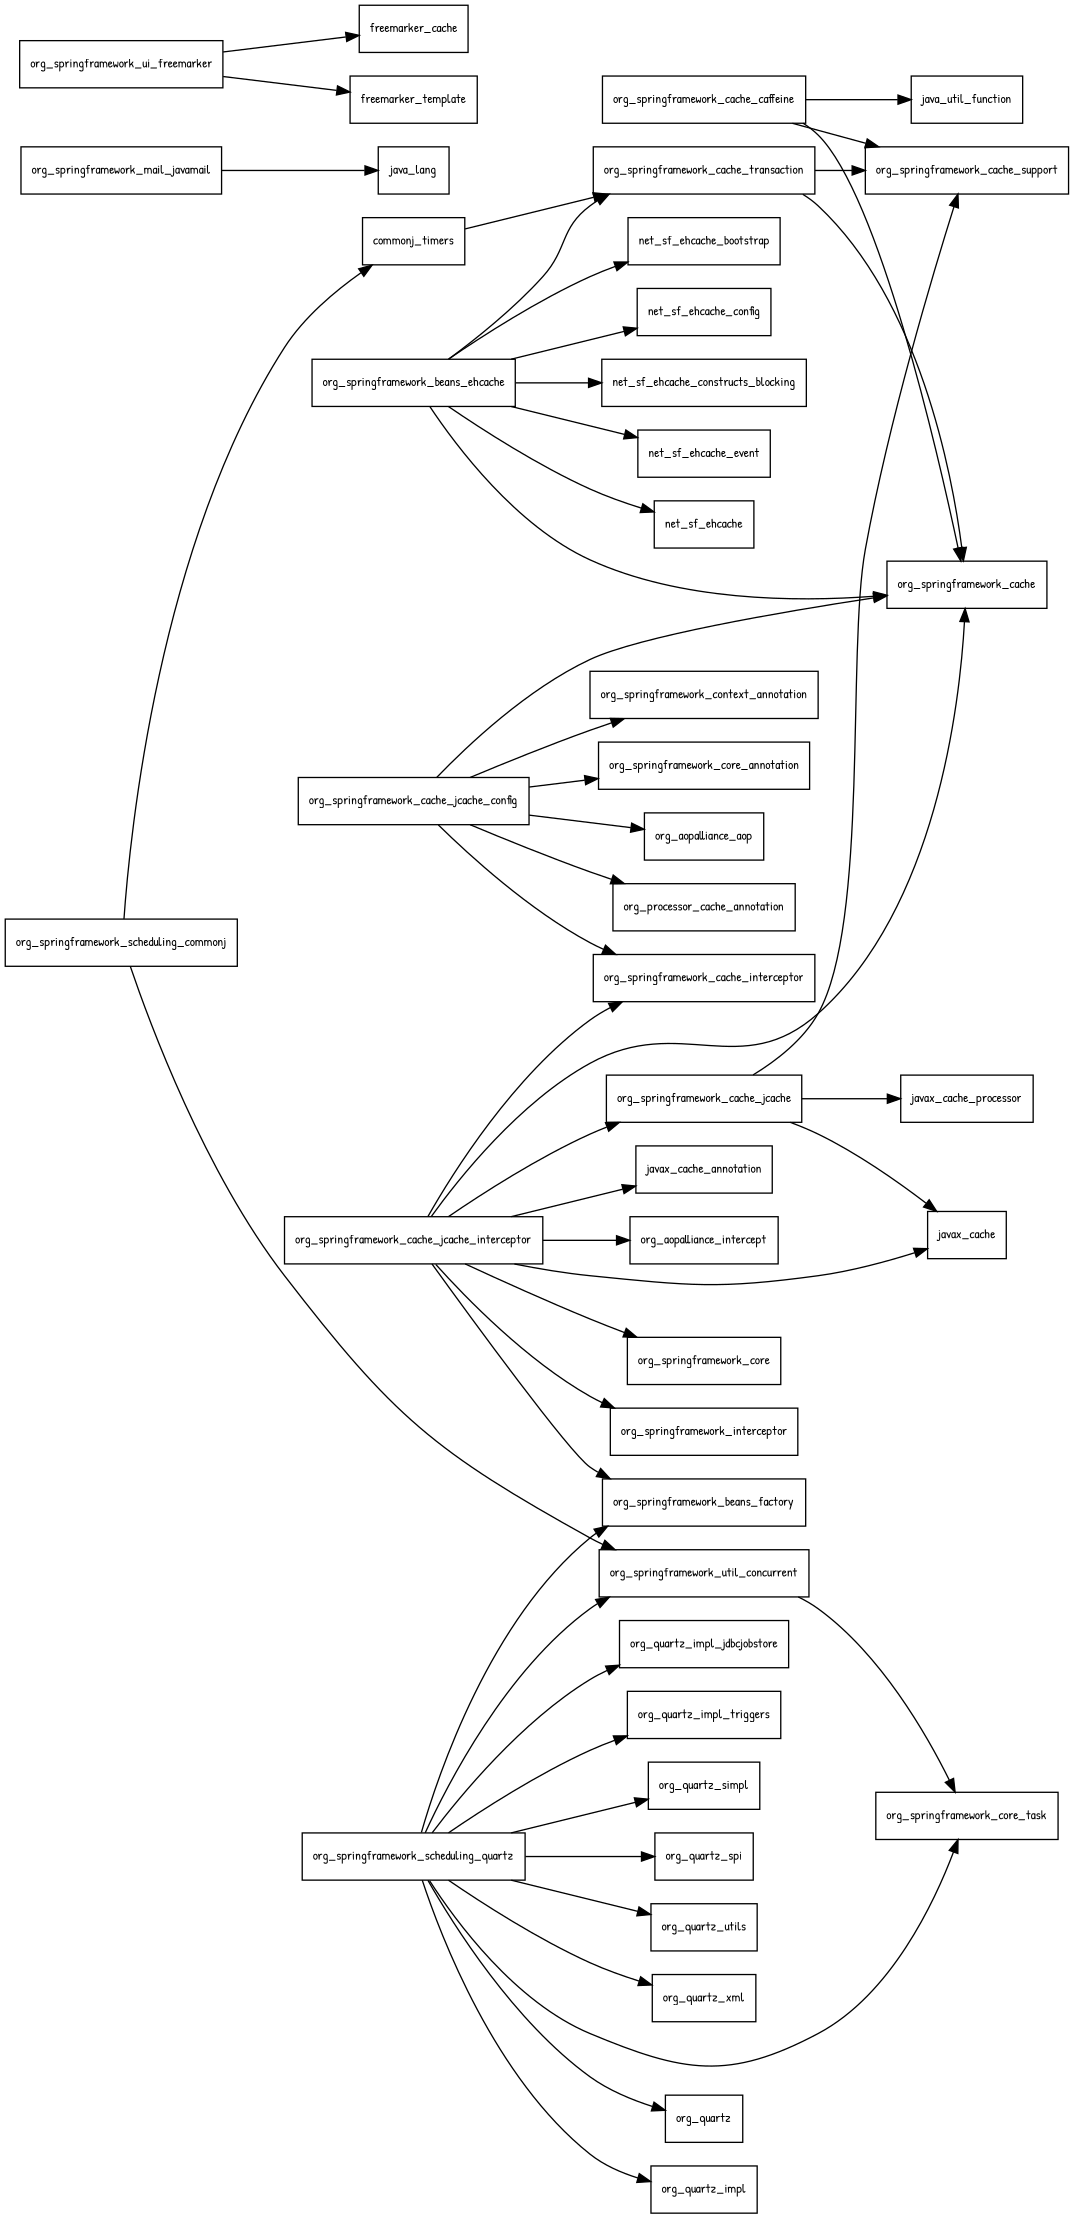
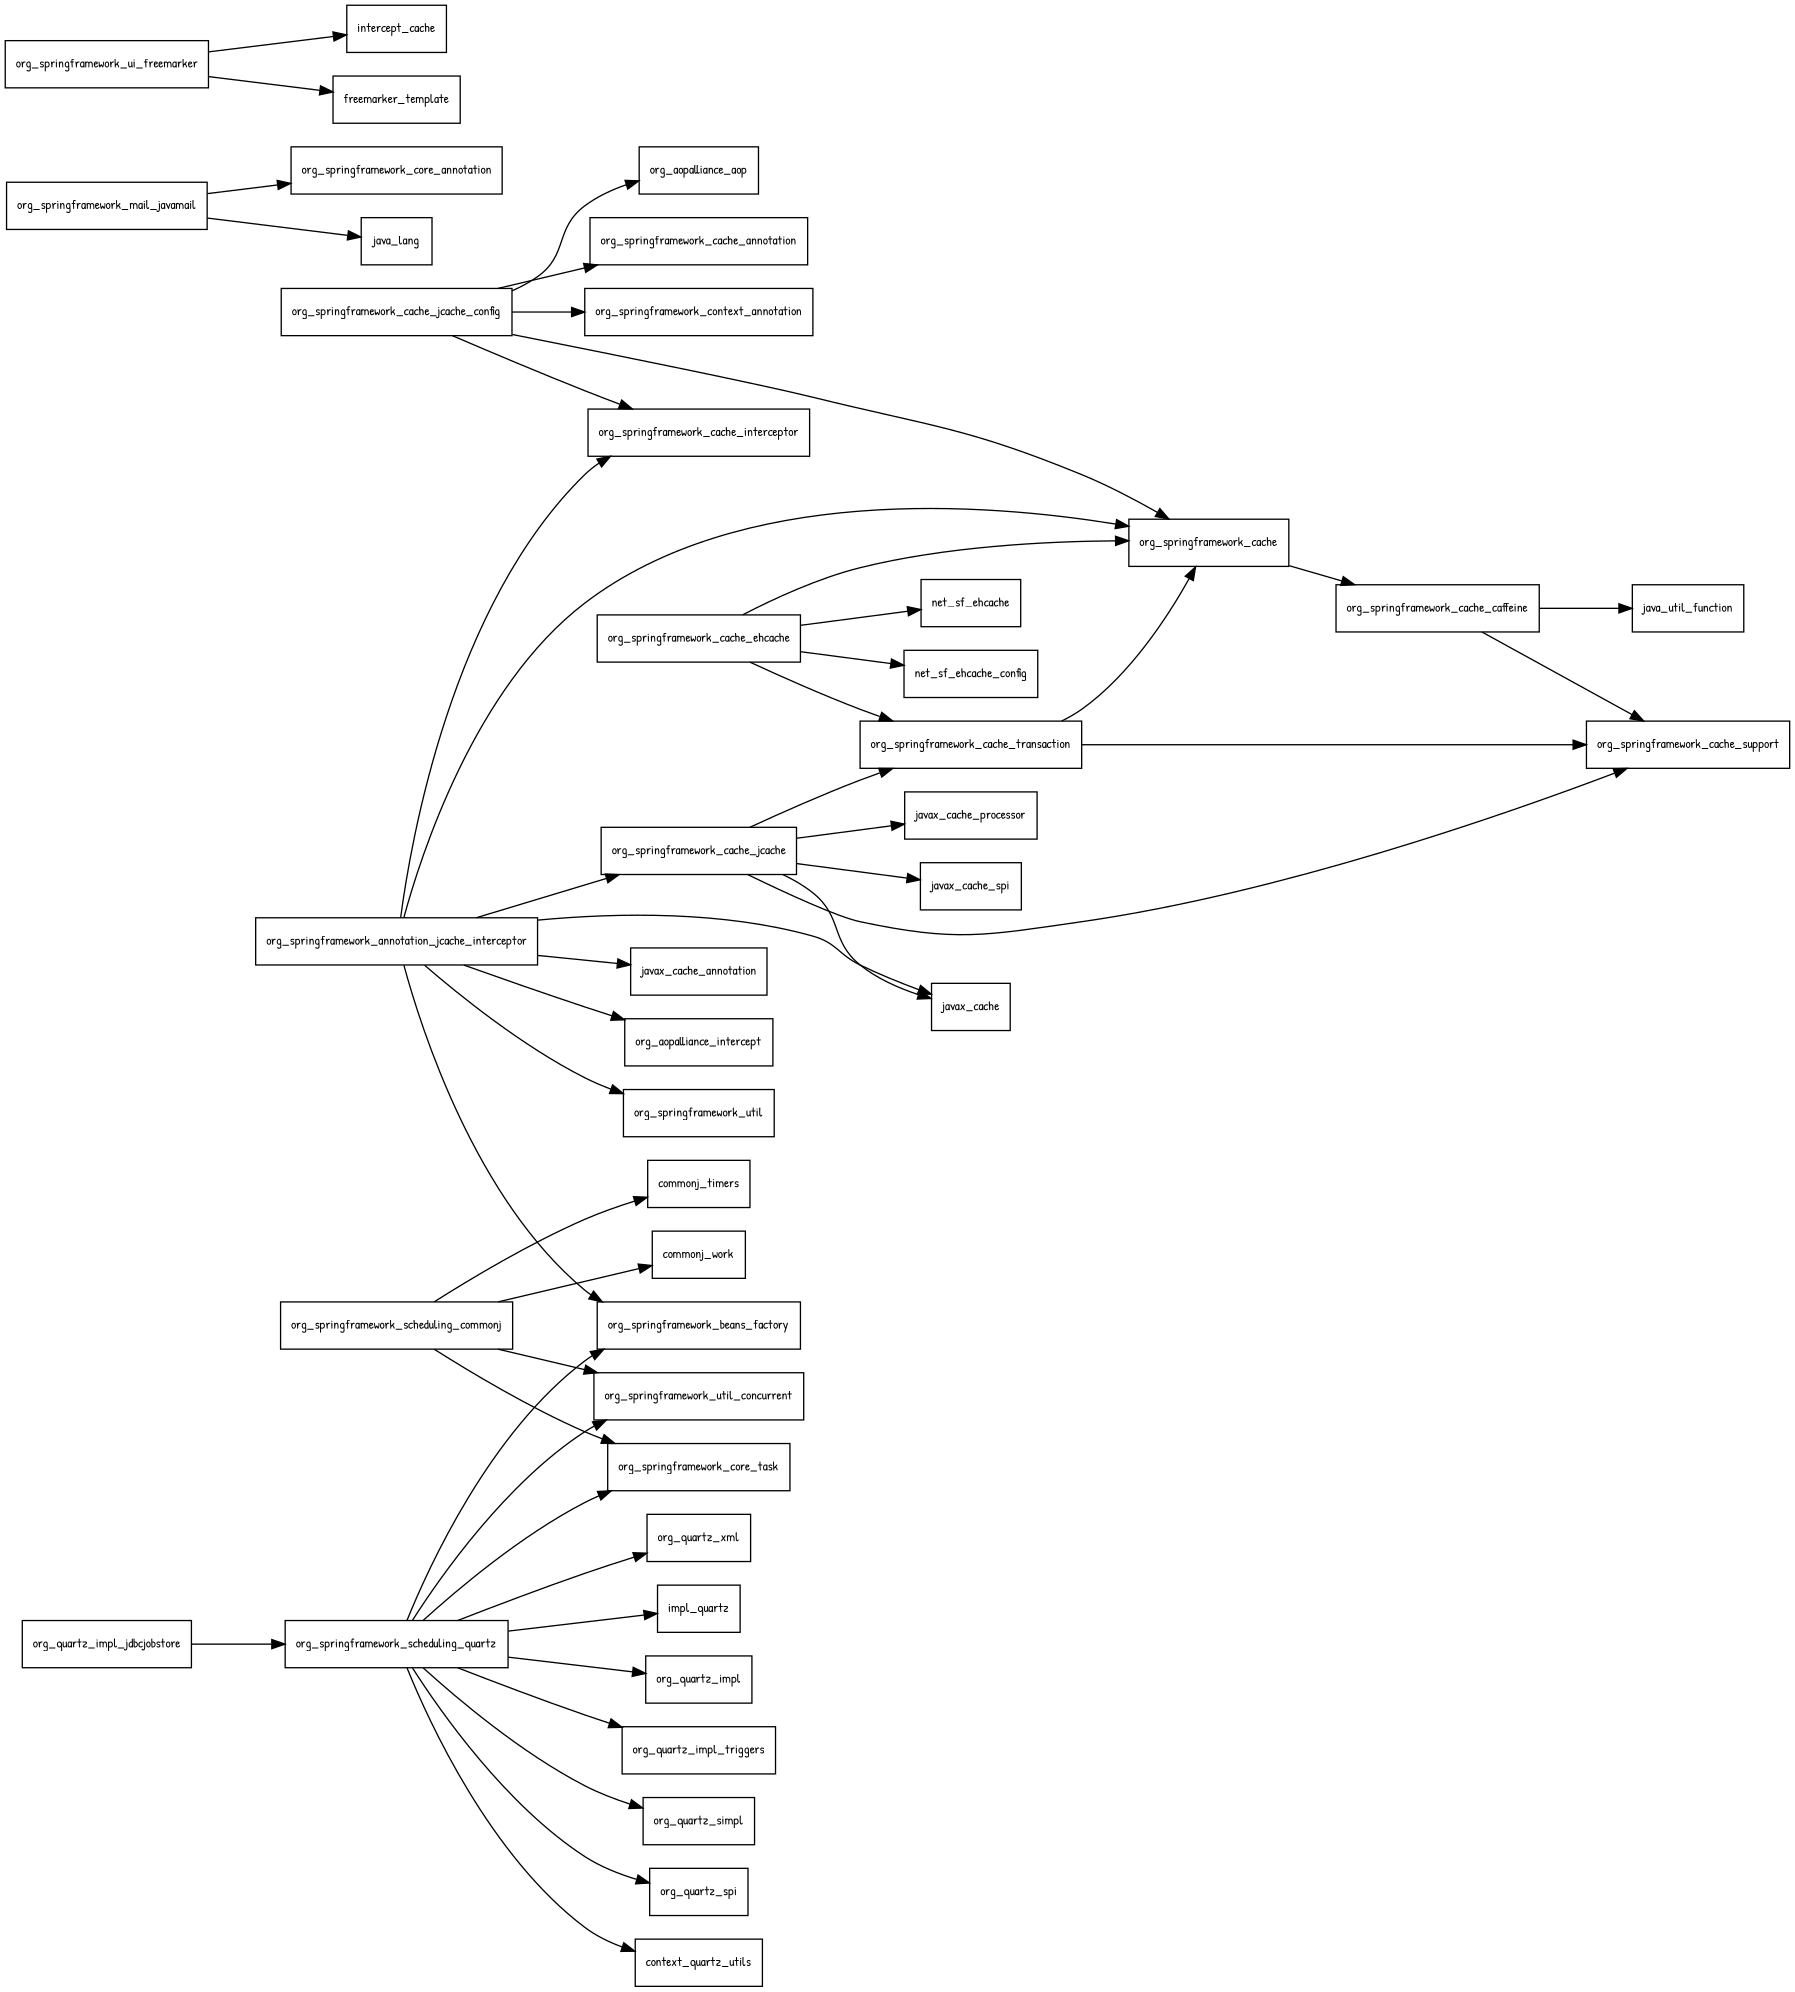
node "freemarker_cache": label "freemarker_cache" -> "intercept_cache"
edge "commonj_timers" -> "org_springframework_cache_transaction": now "org_springframework_cache_jcache" -> "org_springframework_cache_transaction"
node "net_sf_ehcache_bootstrap": removed
edge "org_springframework_cache_caffeine" -> "org_springframework_cache": reversed
node "org_springframework_beans_ehcache": label "org_springframework_beans_ehcache" -> "org_springframework_cache_ehcache"
node "net_sf_ehcache_constructs_blocking": removed
node "net_sf_ehcache_event": removed
edge "org_springframework_cache_jcache_config" -> "org_springframework_core_annotation": now "org_springframework_mail_javamail" -> "org_springframework_core_annotation"
node "javax_cache_spi": added
node "org_processor_cache_annotation": label "org_processor_cache_annotation" -> "org_springframework_cache_annotation"
node "org_springframework_cache_jcache_interceptor": label "org_springframework_cache_jcache_interceptor" -> "org_springframework_annotation_jcache_interceptor"
node "commonj_work": added
node "org_springframework_core": removed
node "org_springframework_interceptor": label "org_springframework_interceptor" -> "org_springframework_util"
edge "org_springframework_util_concurrent" -> "org_springframework_core_task": now "org_springframework_scheduling_commonj" -> "org_springframework_core_task"
edge "org_springframework_scheduling_quartz" -> "org_quartz_impl_jdbcjobstore": reversed
node "org_quartz_utils": label "org_quartz_utils" -> "context_quartz_utils"
node "org_quartz": label "org_quartz" -> "impl_quartz"
